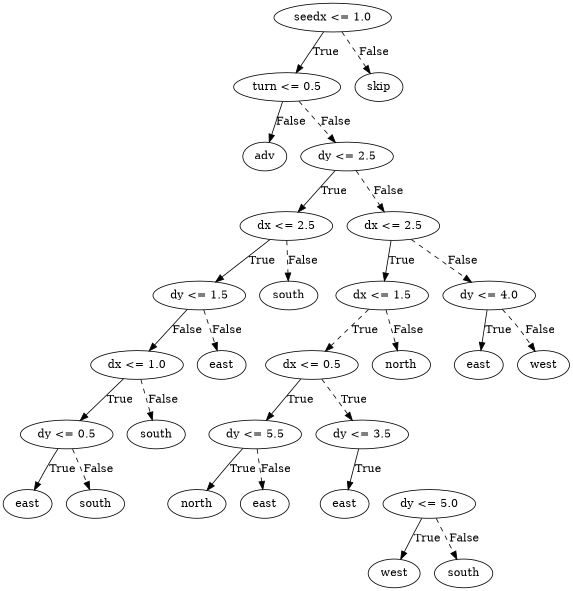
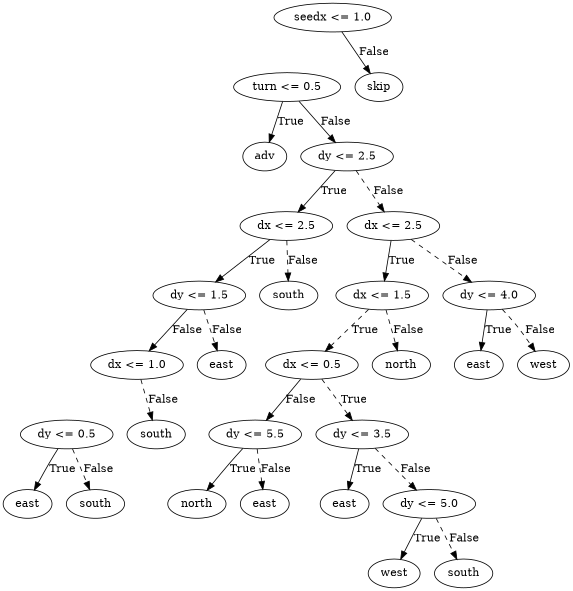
edge "seedx <= 1.0" -> "turn <= 0.5": removed, label "True"
edge "seedx <= 1.0" -> "skip": style dashed -> solid
edge "turn <= 0.5" -> "dy <= 2.5": style dashed -> solid
edge "turn <= 0.5" -> "adv": label "False" -> "True"
edge "dx <= 1.0" -> "dy <= 0.5": removed, label "True"
edge "dx <= 0.5" -> "dy <= 5.5": label "True" -> "False"
edge "dy <= 3.5" -> "dy <= 5.0": added, label "False"
